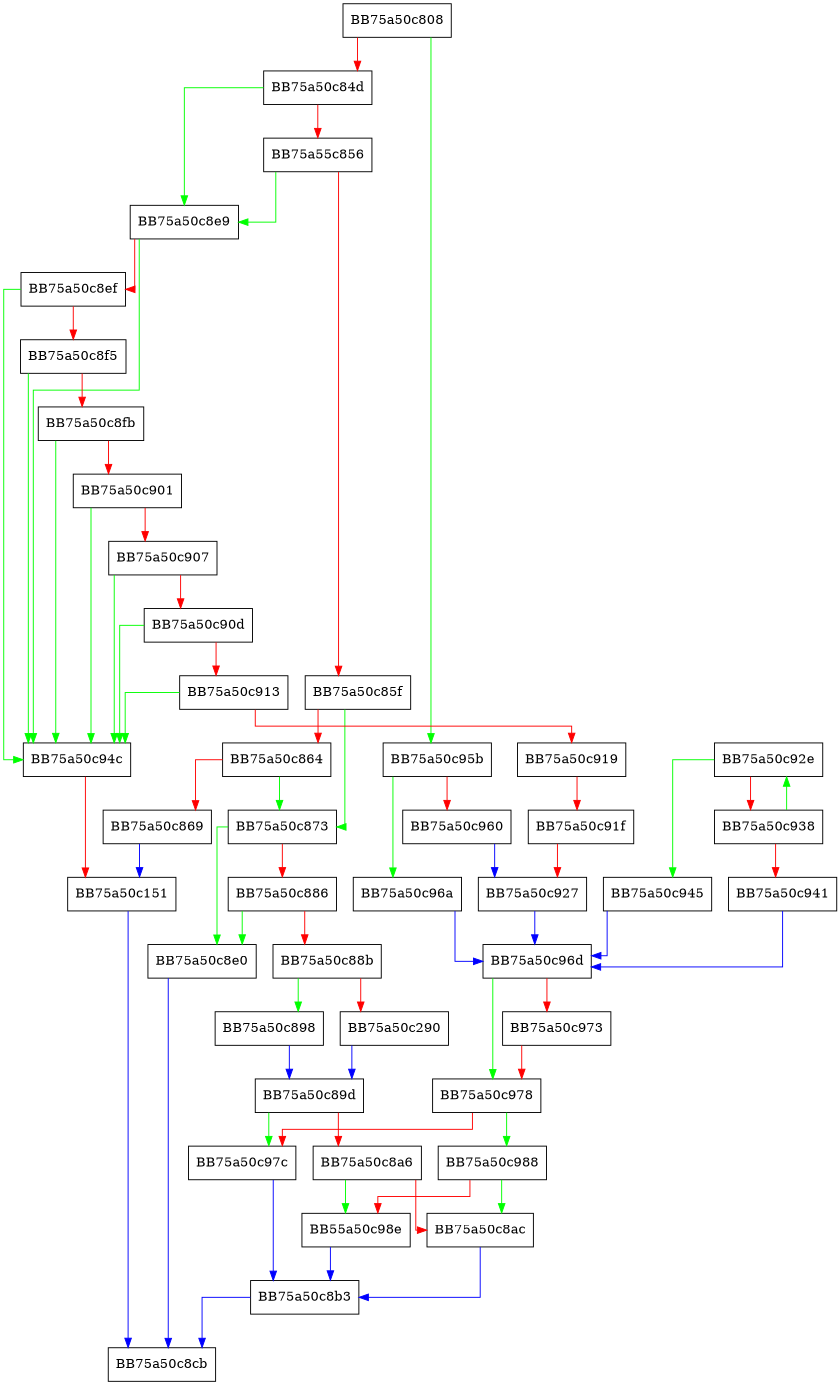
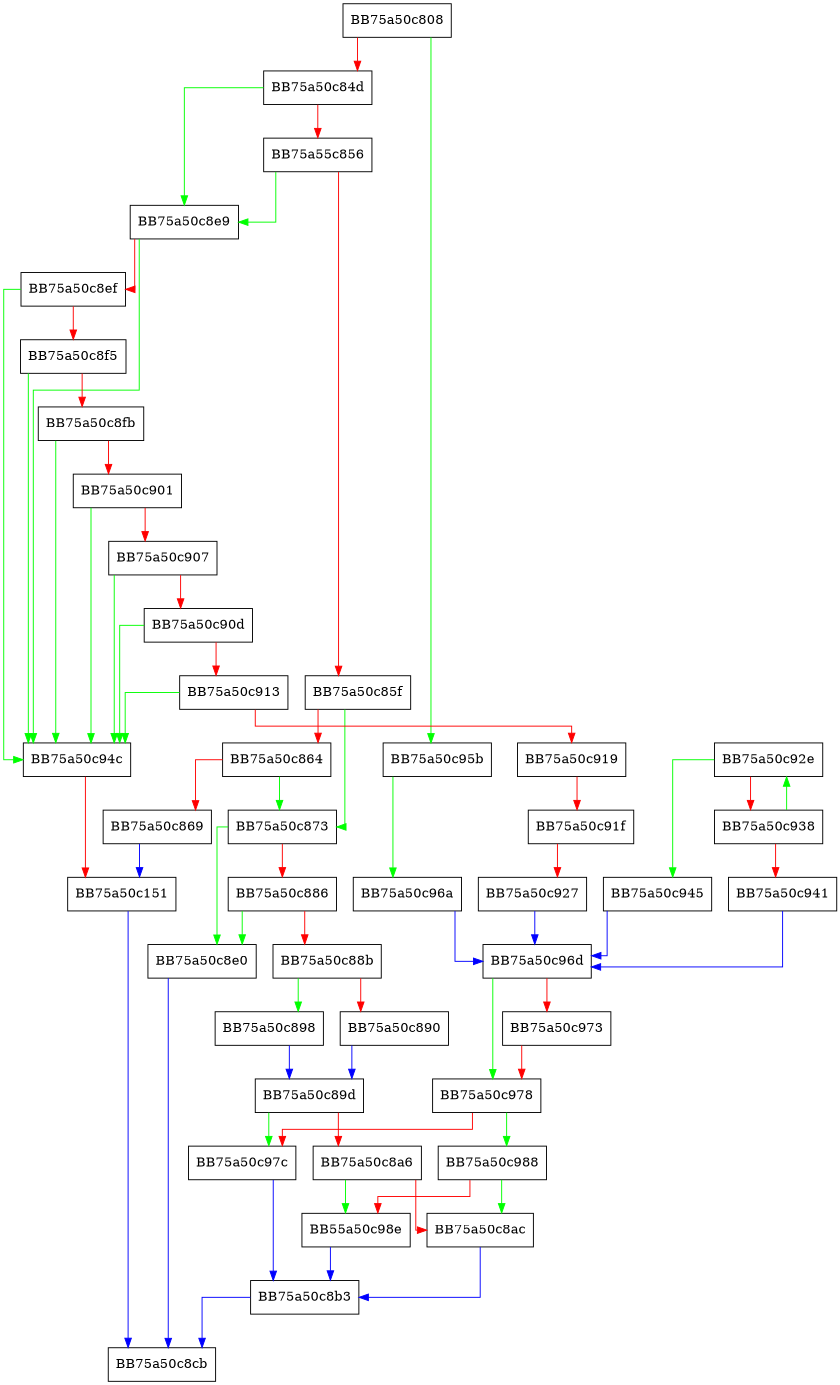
node "BB75a50c960": removed
node "BB75a50c290": label "BB75a50c290" -> "BB75a50c890"
